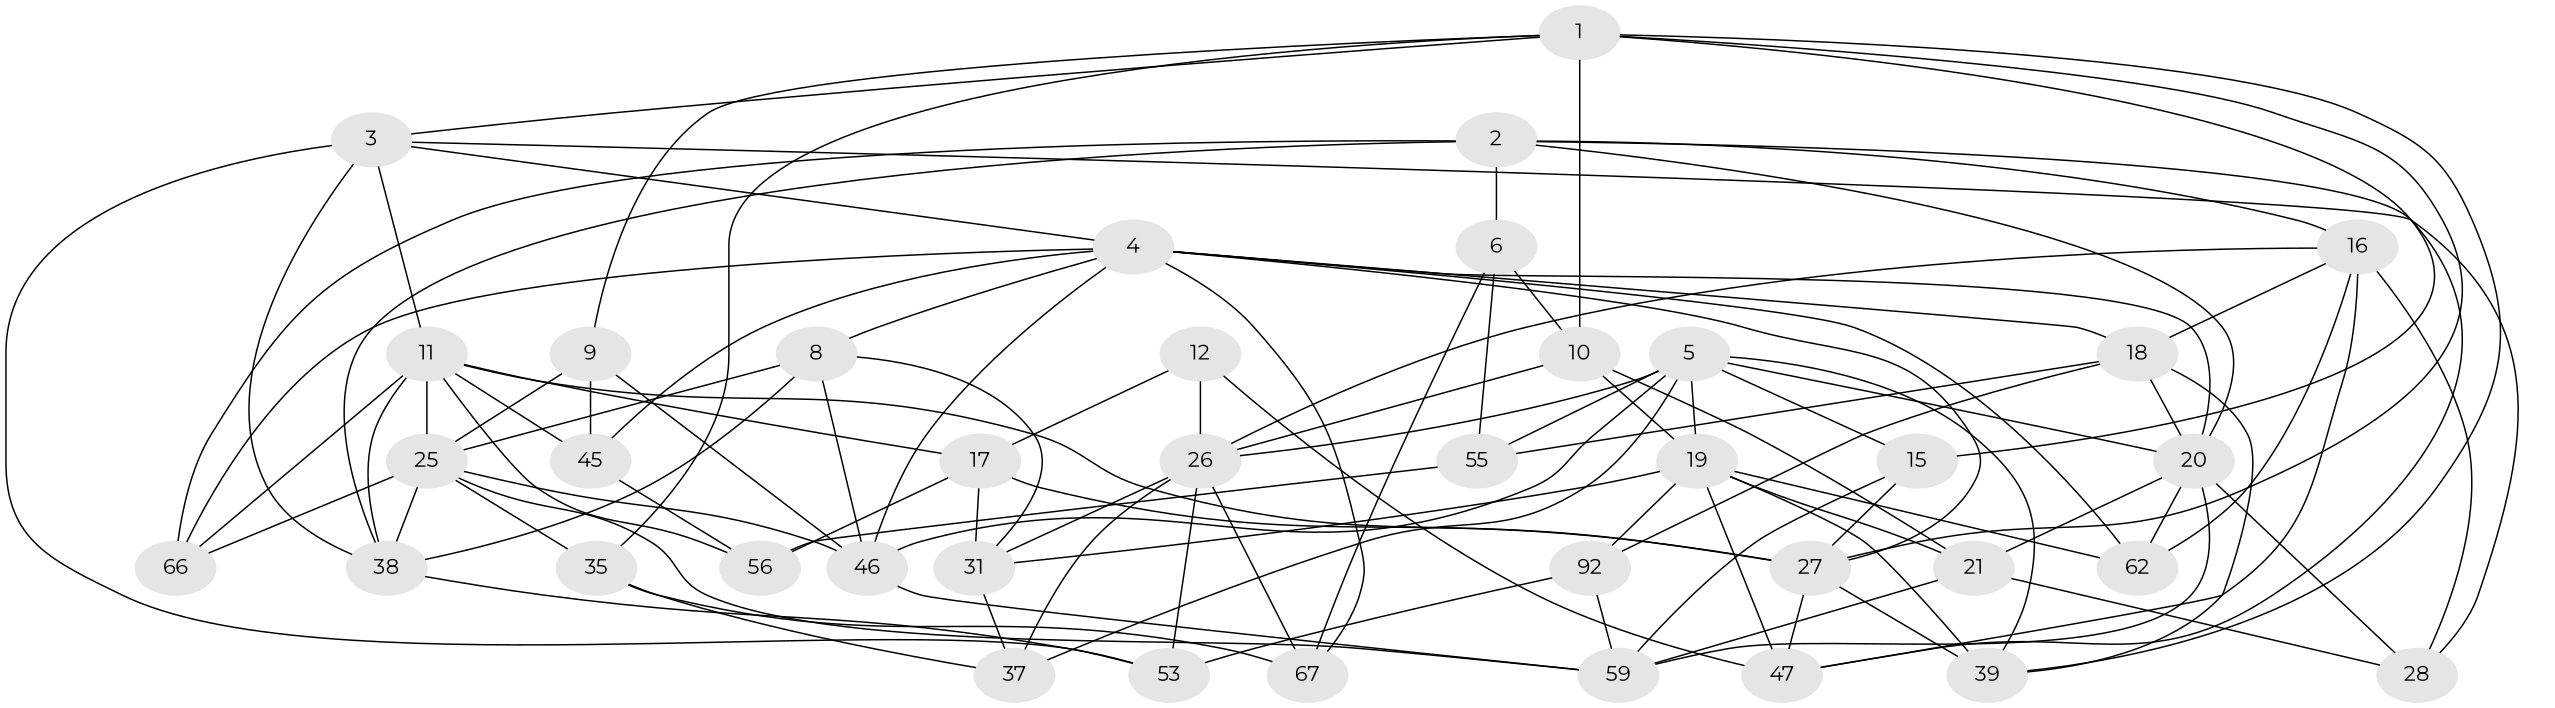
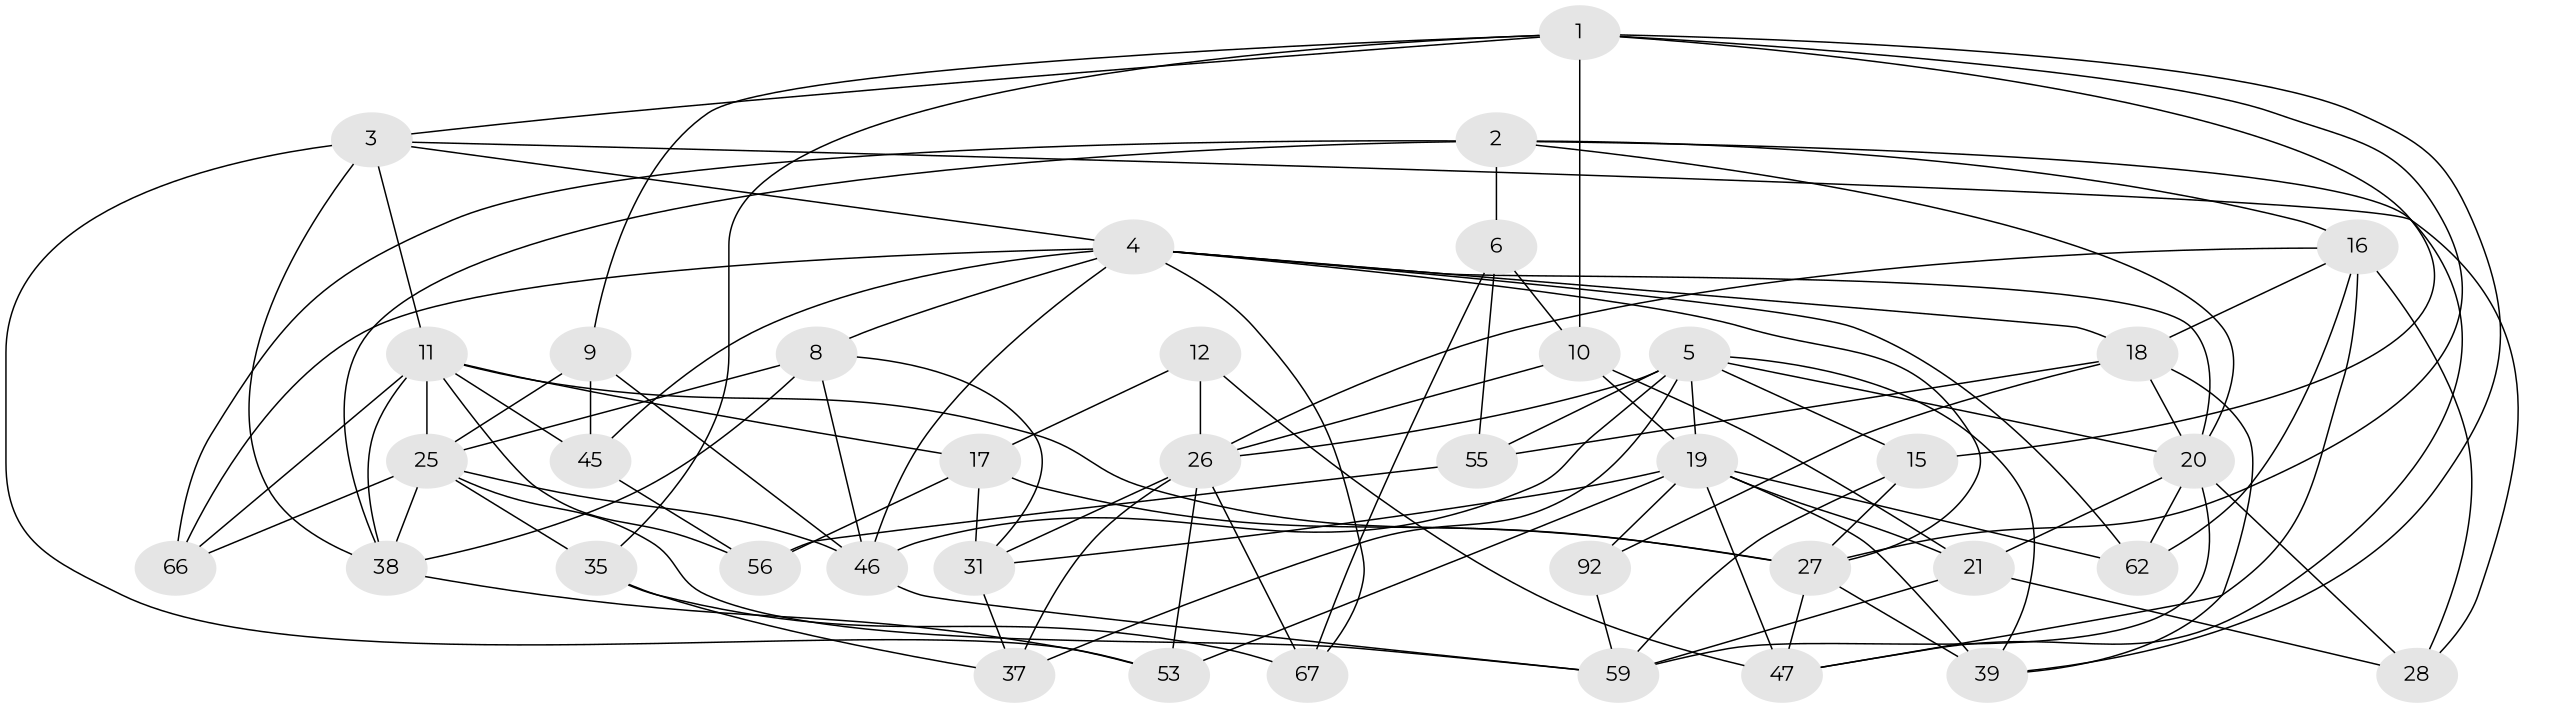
edge "92" -- "53": now "19" -- "53"
